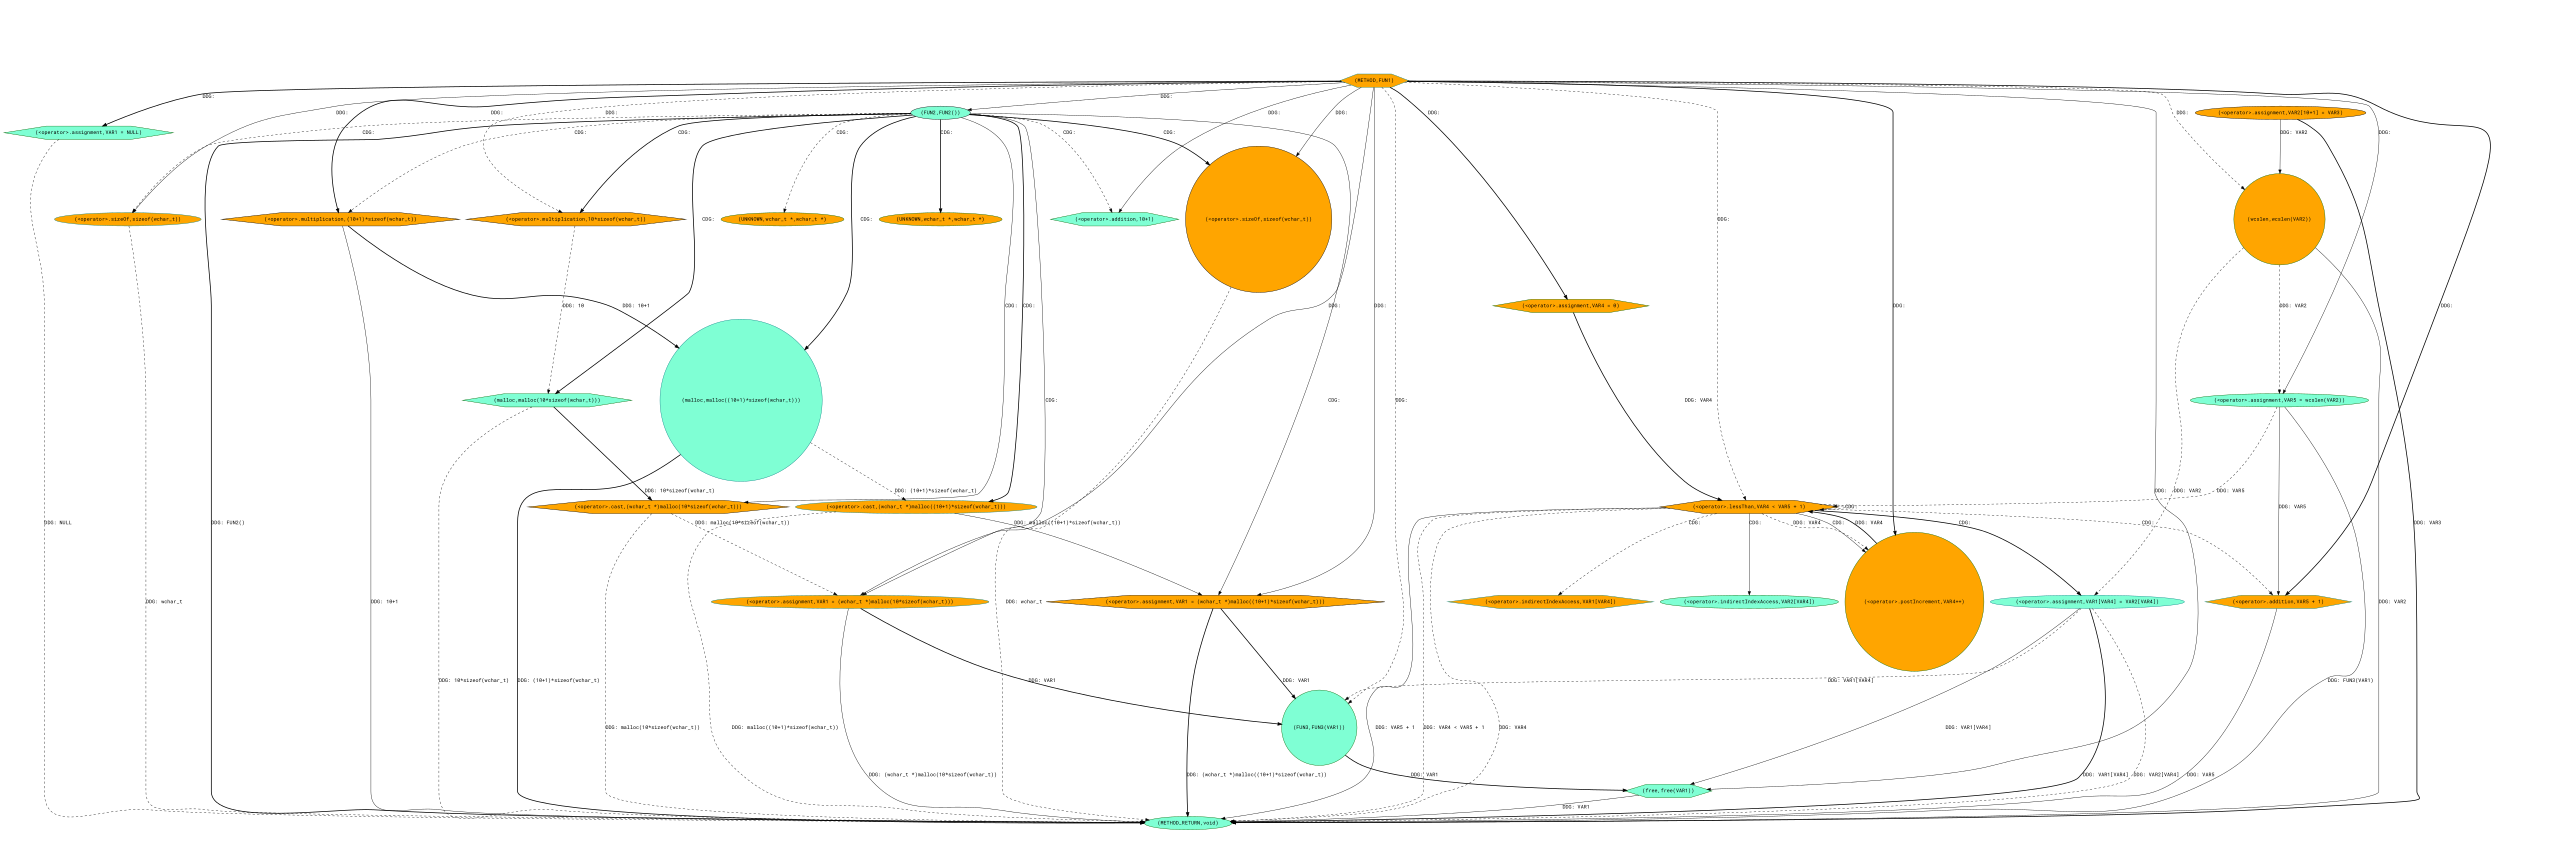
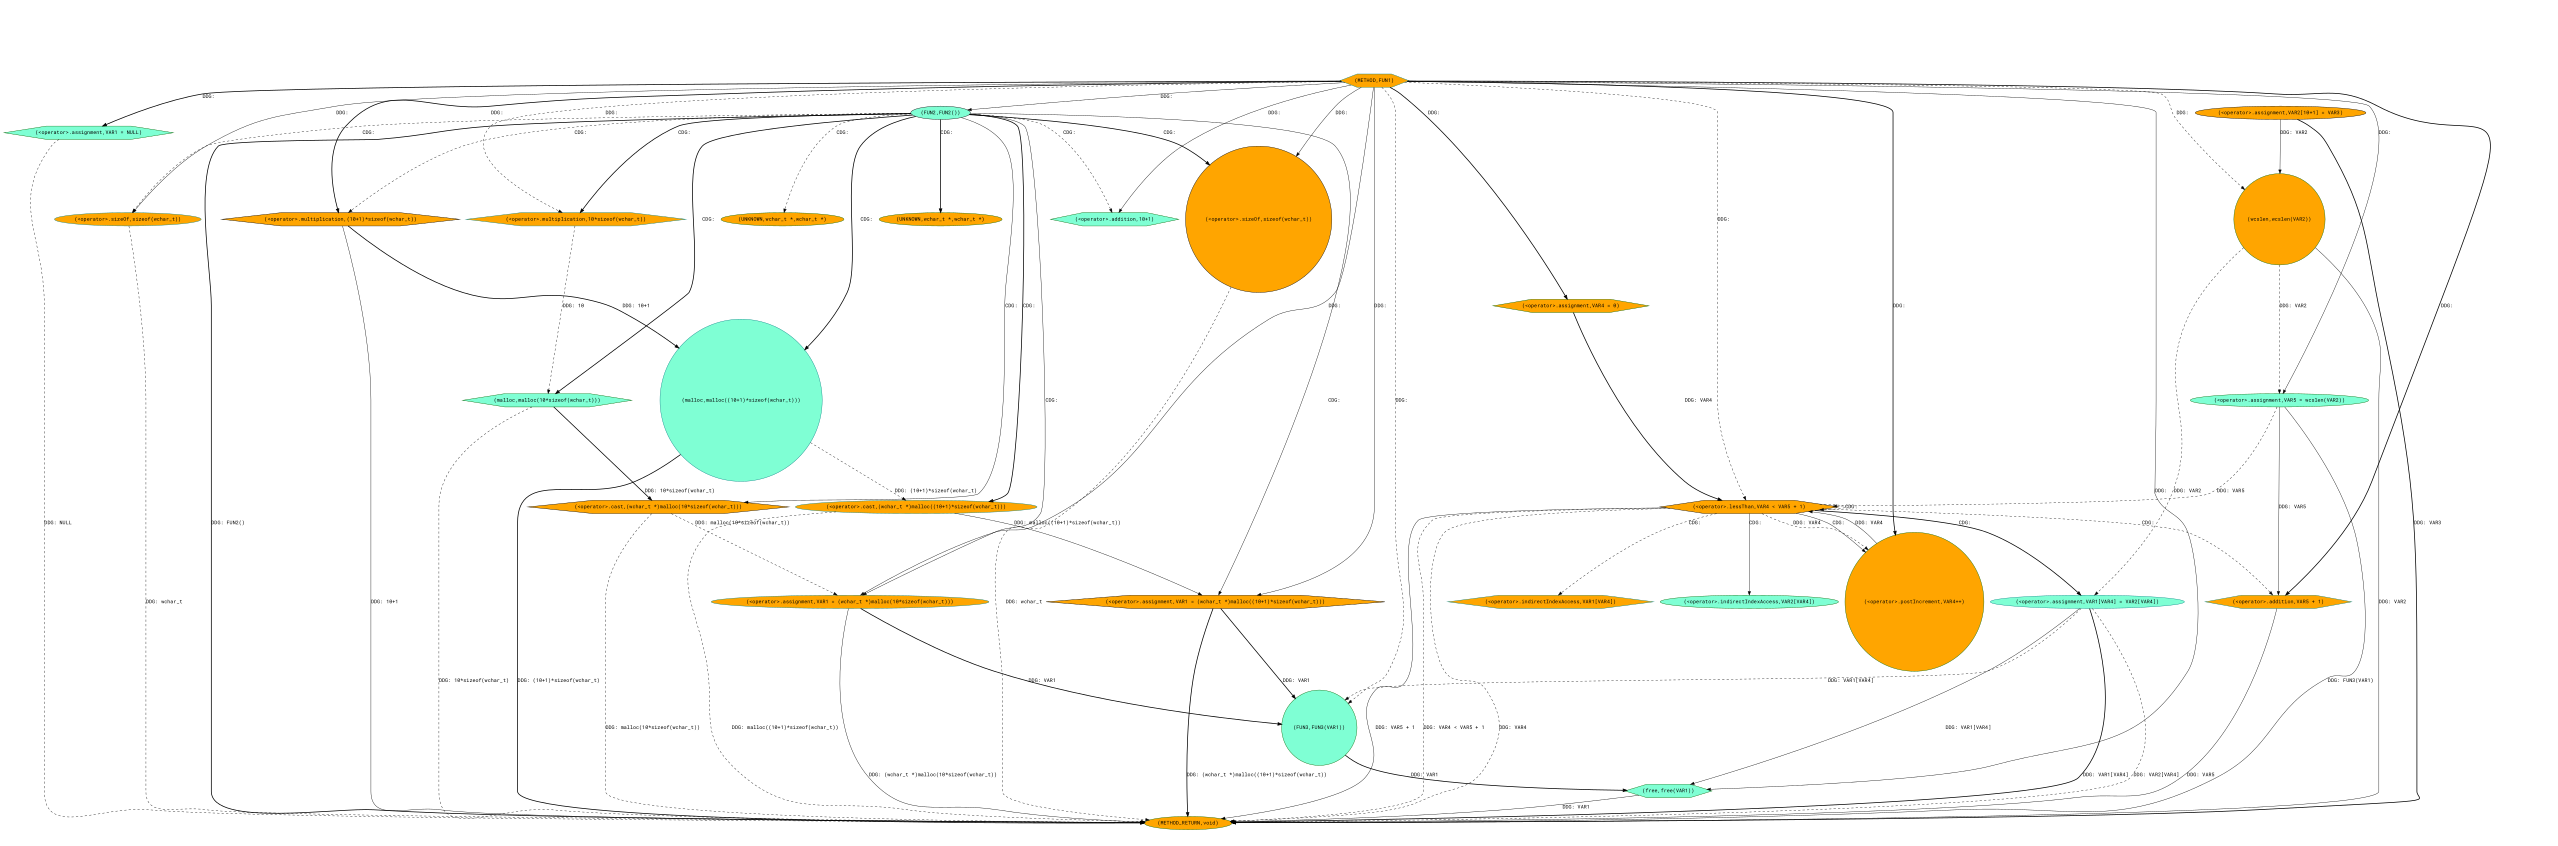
node "(<operator>.multiplication,10*sizeof(wchar_t))": color black -> teal
edge "(<operator>.postIncrement,VAR4++)" -> "(<operator>.lessThan,VAR4 < VAR5 + 1)": style bold -> solid
node "(METHOD_RETURN,void)": fillcolor aquamarine -> orange
